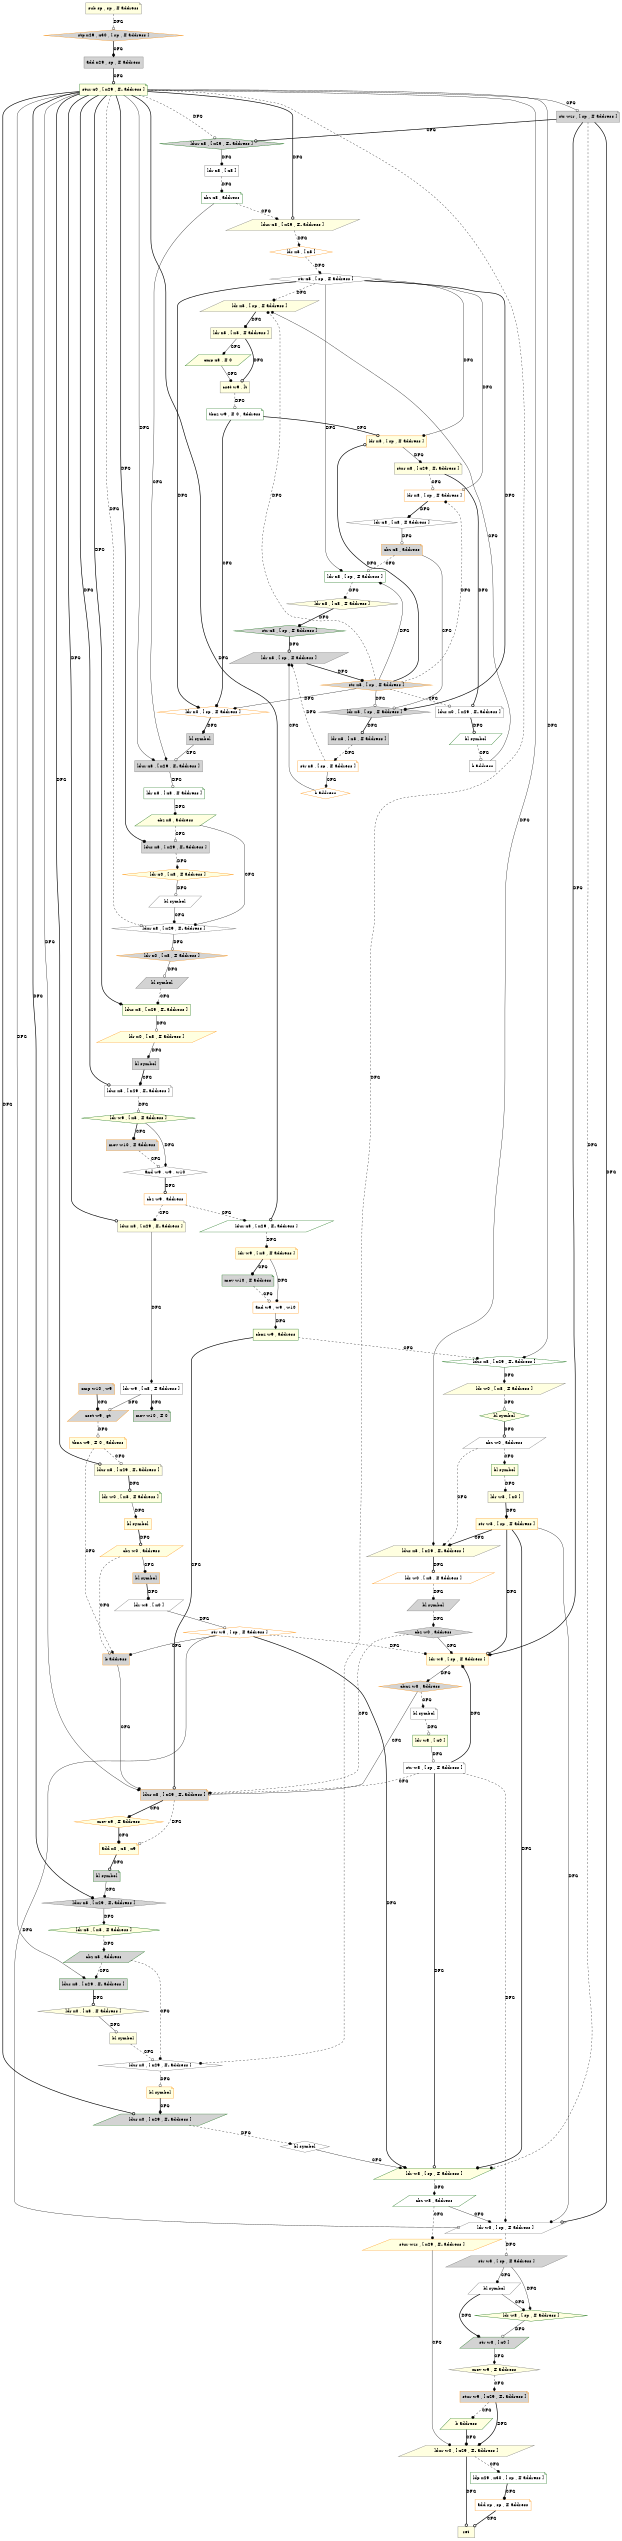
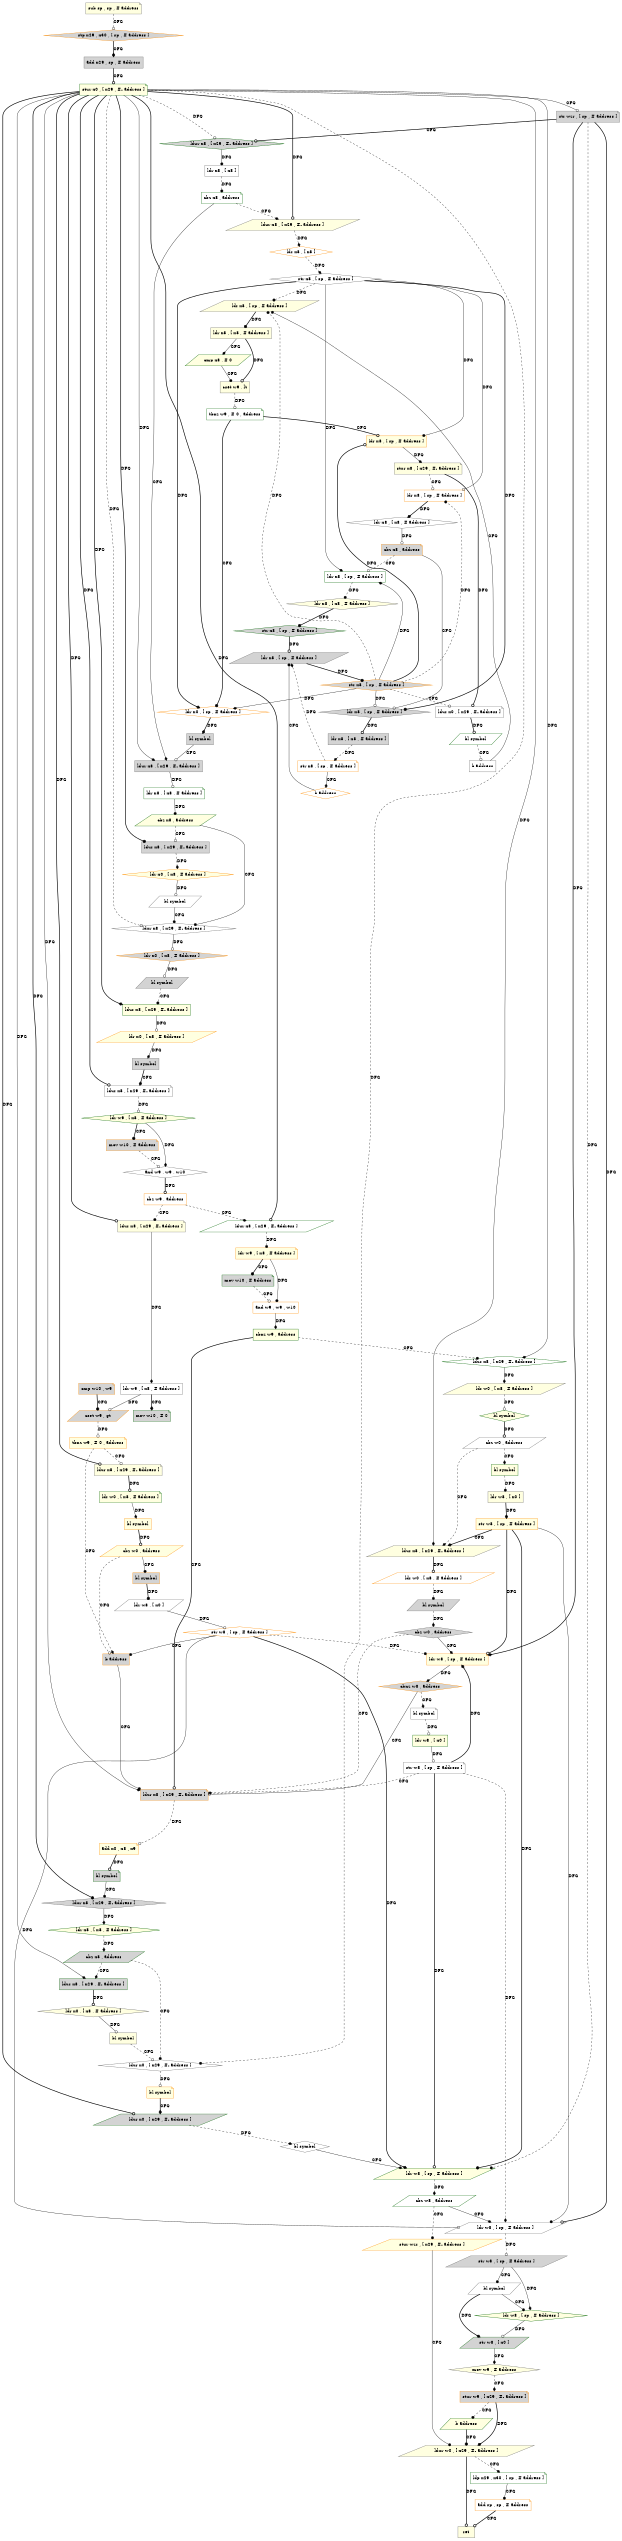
edge "sub sp , sp , # address" -> "stp x29 , x30 , [ sp , # address ]": label "DFG" -> "CFG"
node "mov x9 , # address": removed
edge "ldp x29 , x30 , [ sp , # address ]" -> "add sp , sp , # address": style bold -> solid
